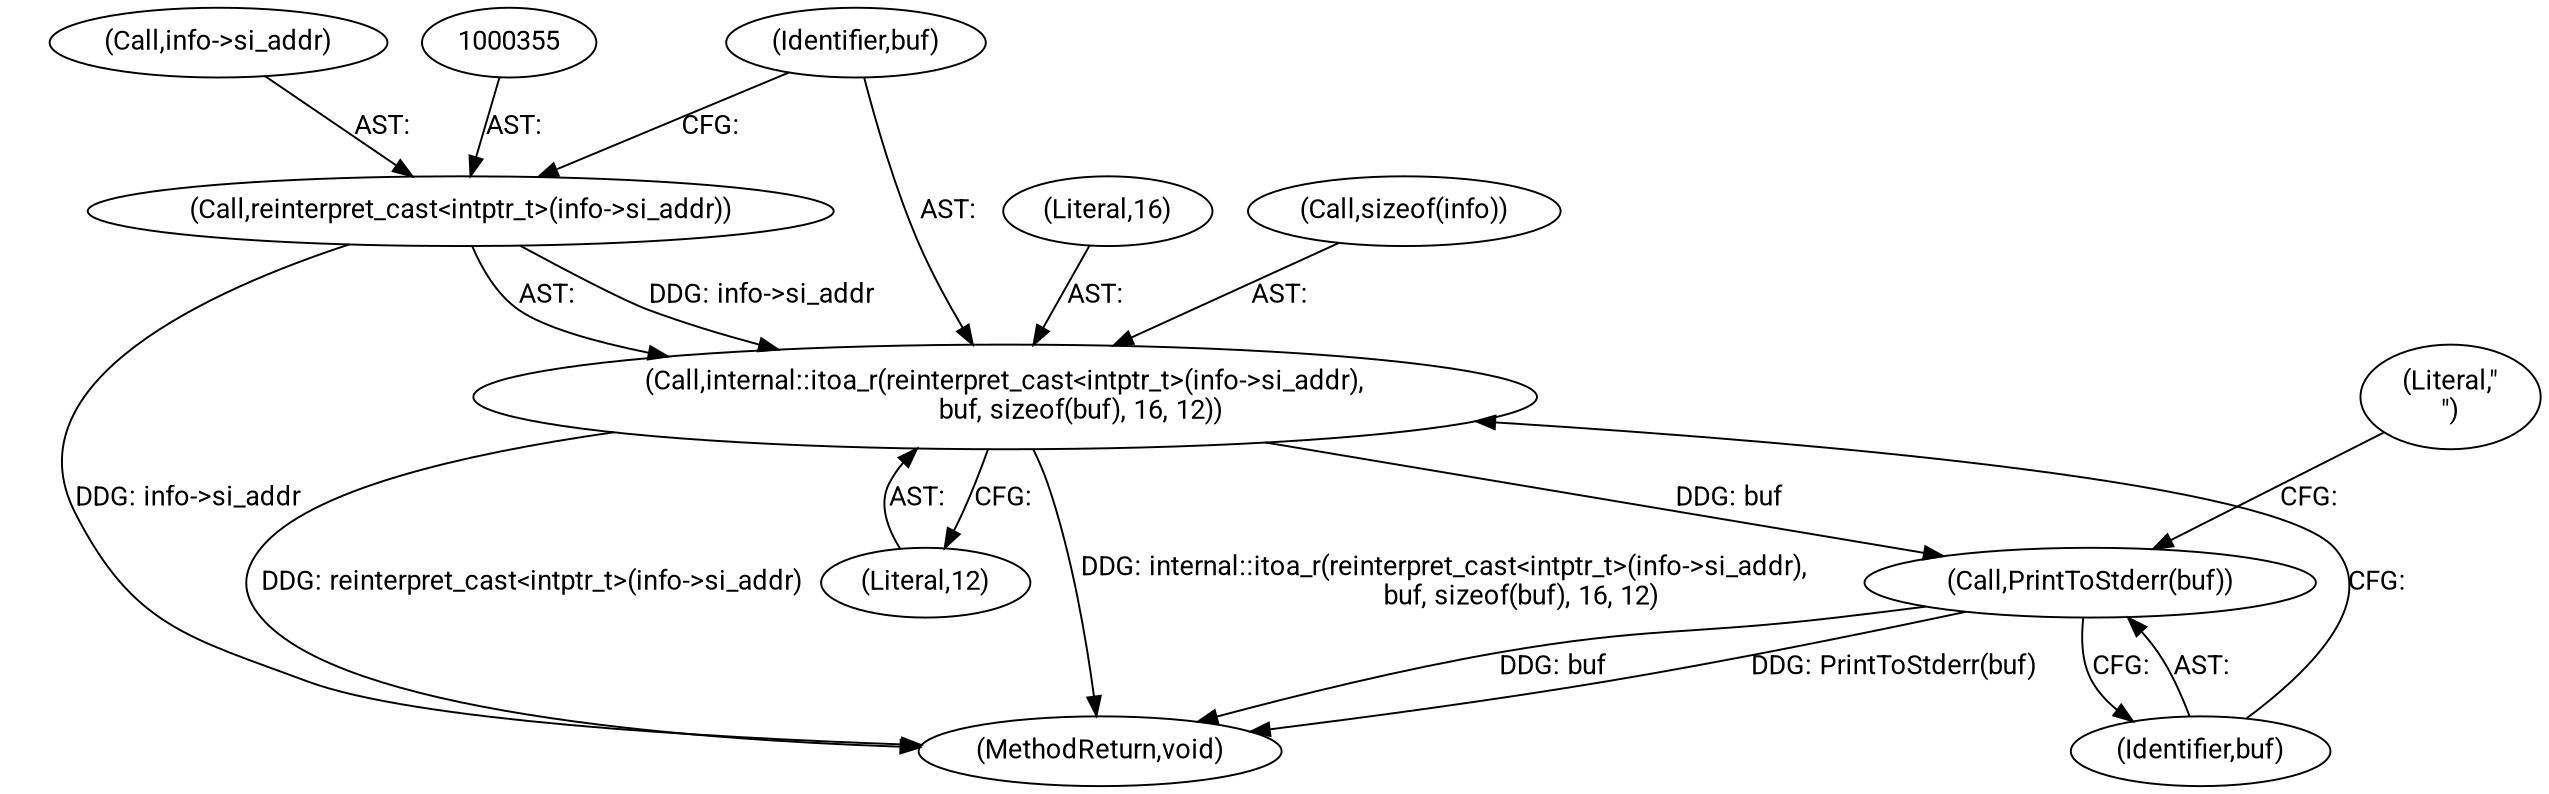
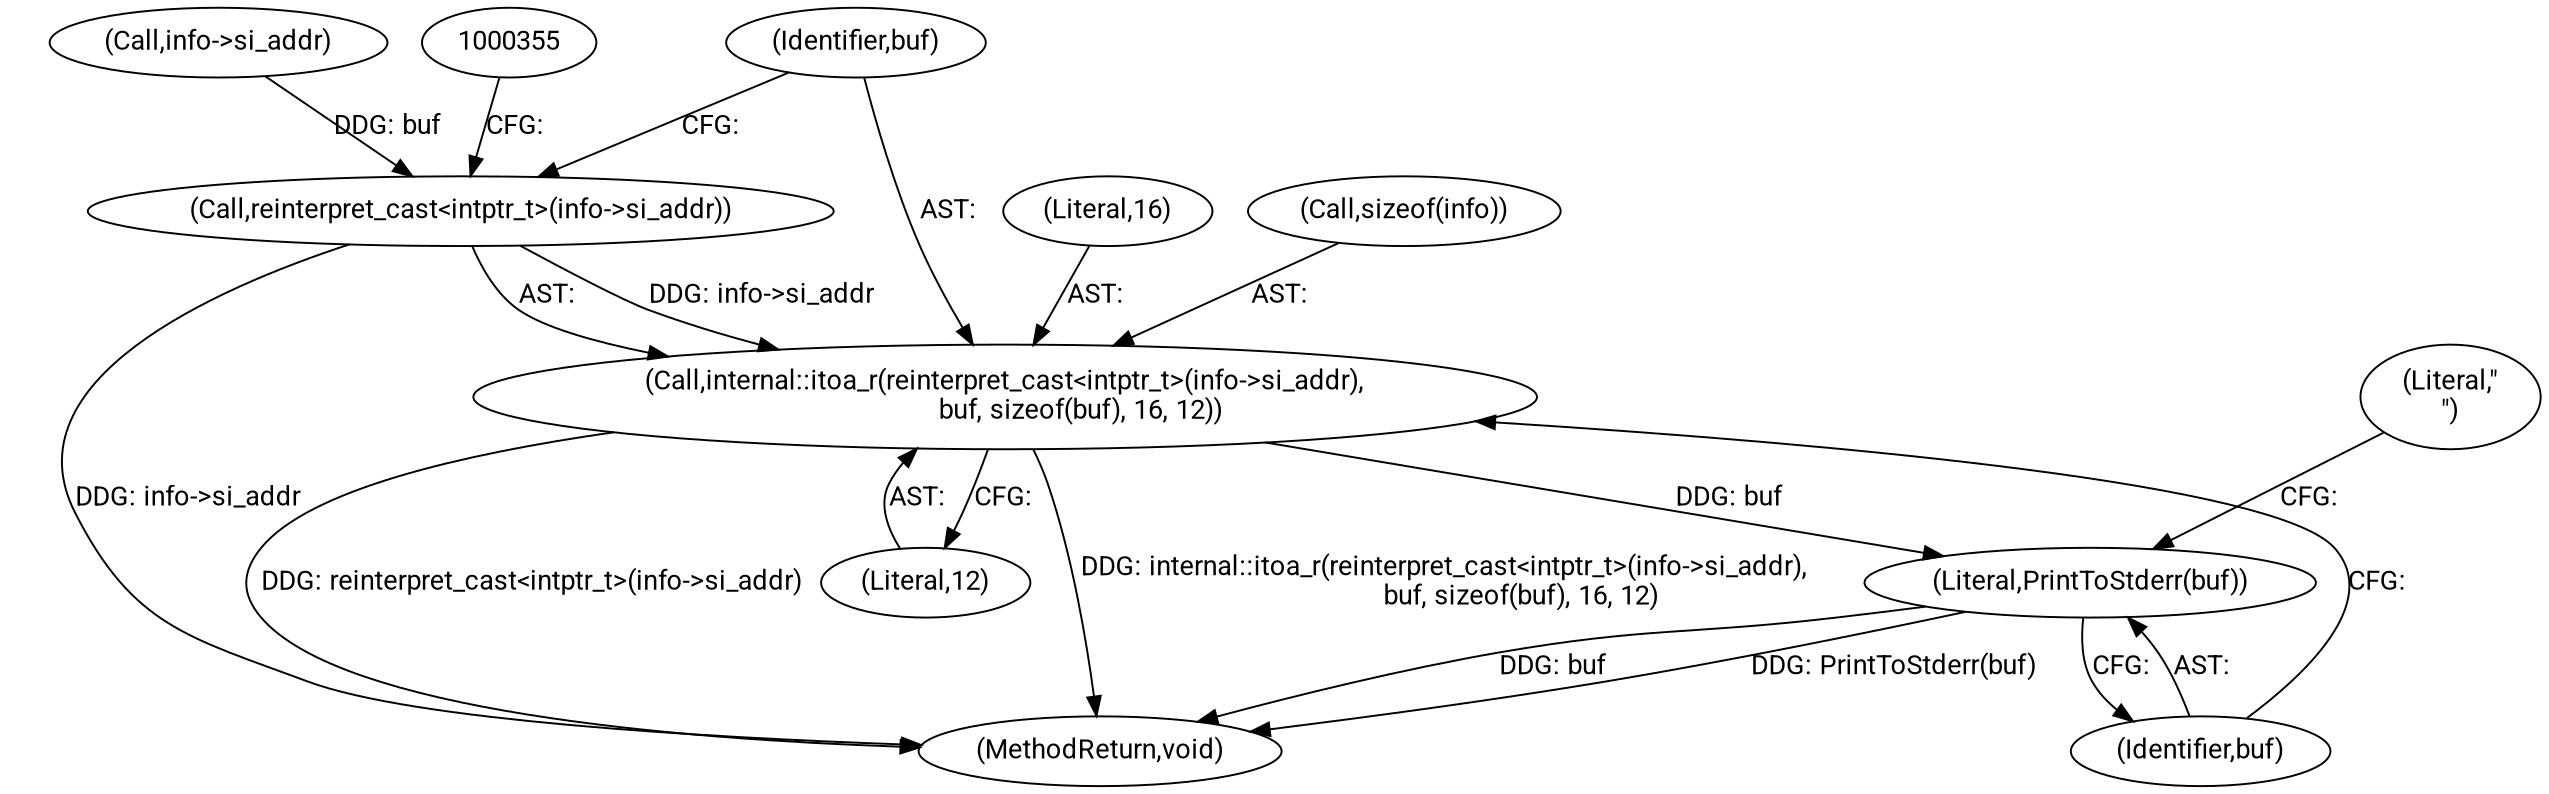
edge "(Call,info->si_addr)" -> "(Call,reinterpret_cast<intptr_t>(info->si_addr))": label "AST: " -> "DDG: buf"
edge "1000355" -> "(Call,reinterpret_cast<intptr_t>(info->si_addr))": label "AST: " -> "CFG: "
node "(Call,PrintToStderr(buf))": label "(Call,PrintToStderr(buf))" -> "(Literal,PrintToStderr(buf))"
